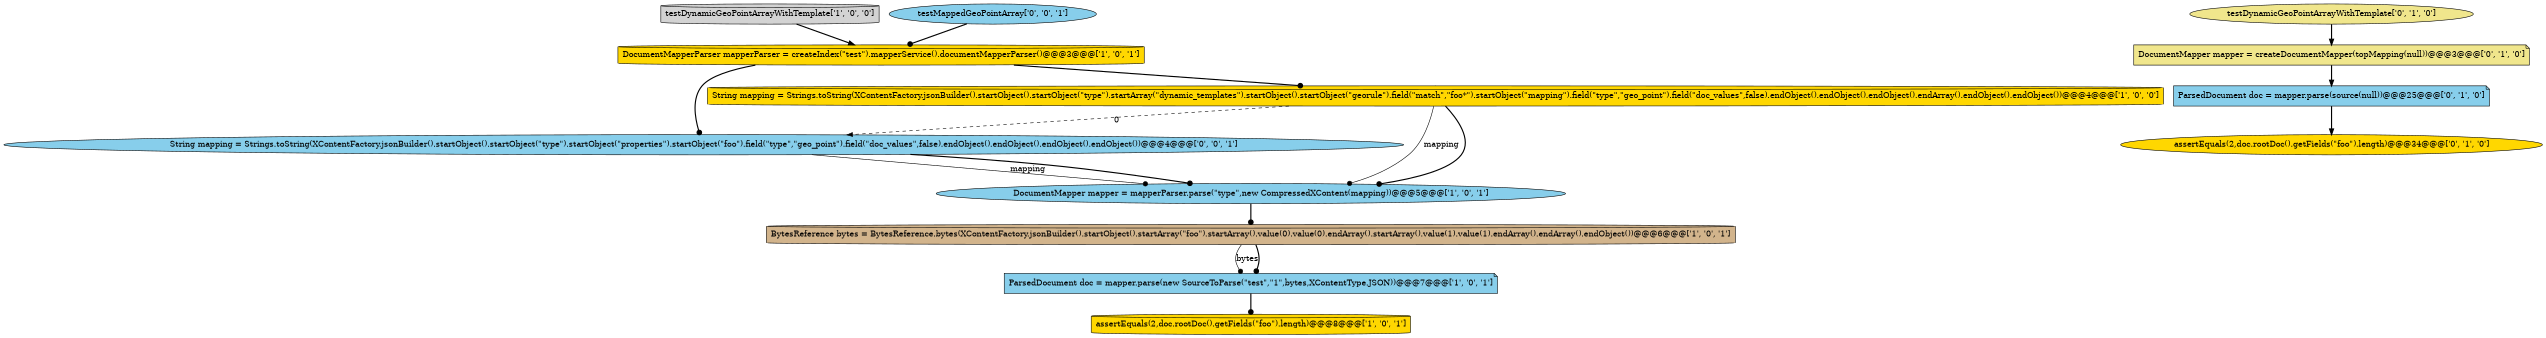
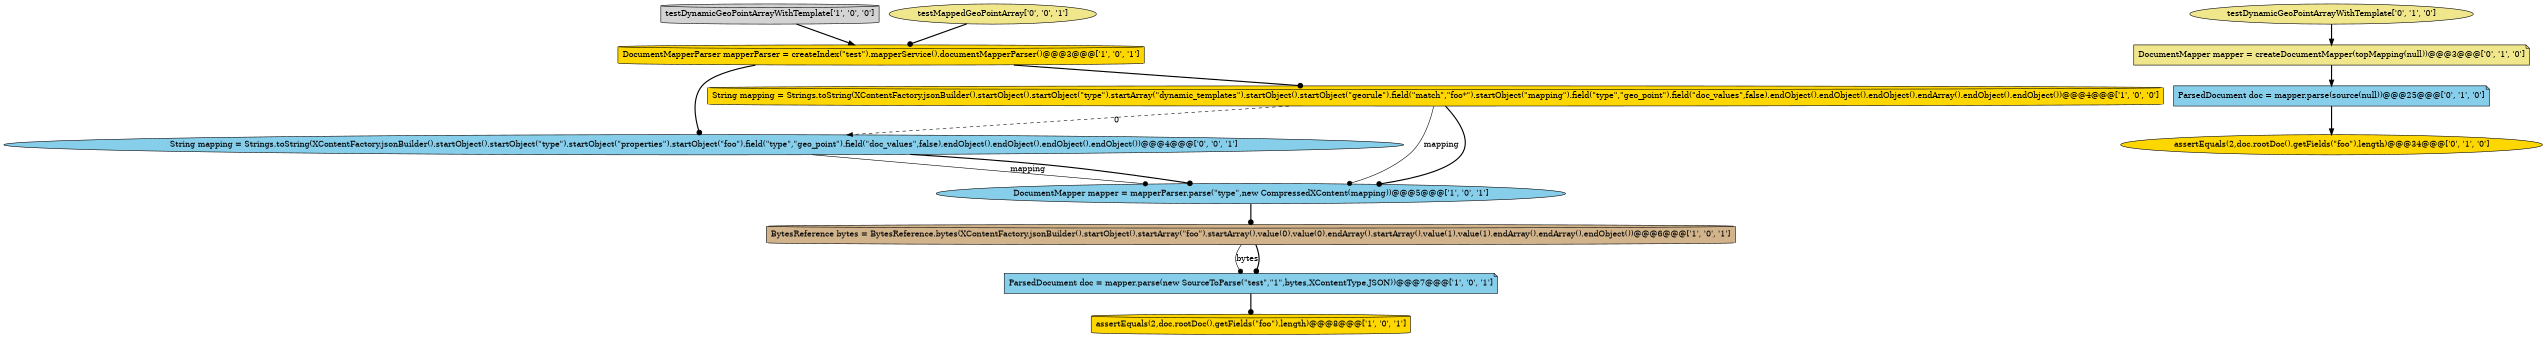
node "testMappedGeoPointArray['0', '0', '1']": fillcolor skyblue -> khaki
